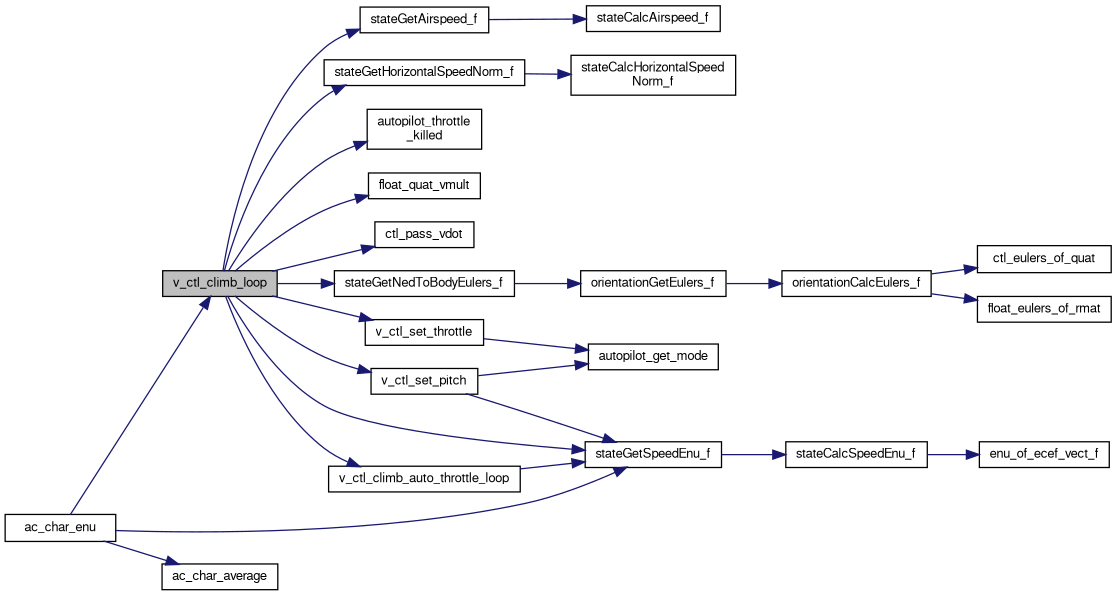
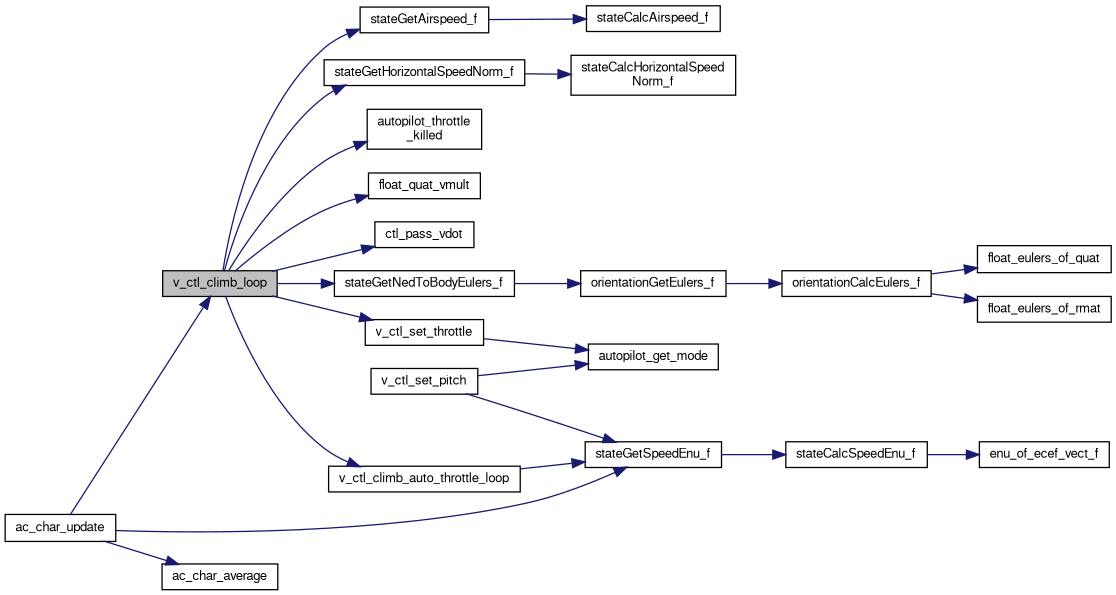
node "ctl_eulers_of_quat": label "ctl_eulers_of_quat" -> "float_eulers_of_quat"
edge "v_ctl_climb_loop" -> "v_ctl_set_pitch": removed
edge "v_ctl_climb_loop" -> "stateGetSpeedEnu_f": removed
node "ac_char_enu": label "ac_char_enu" -> "ac_char_update"
